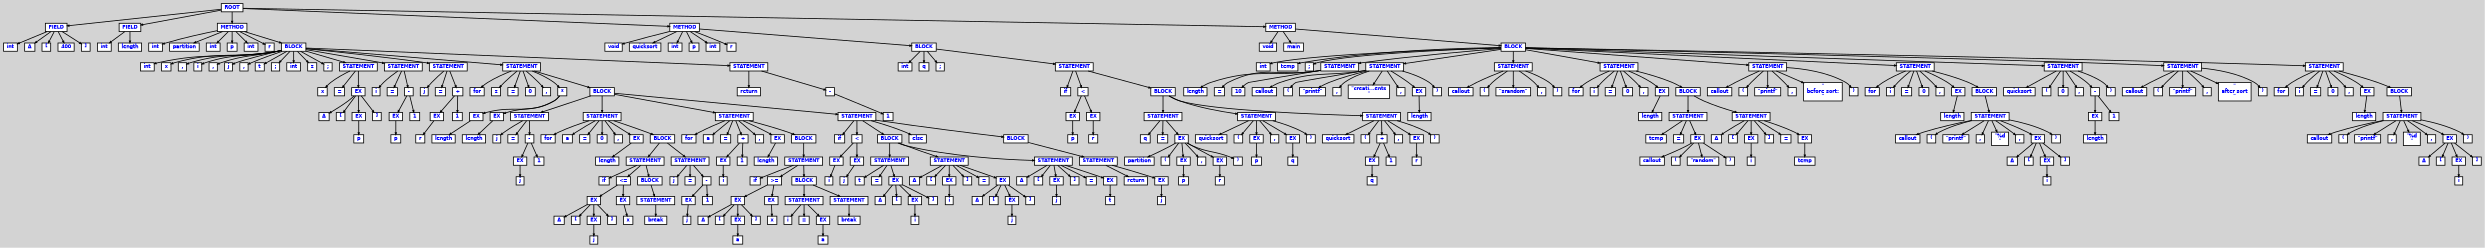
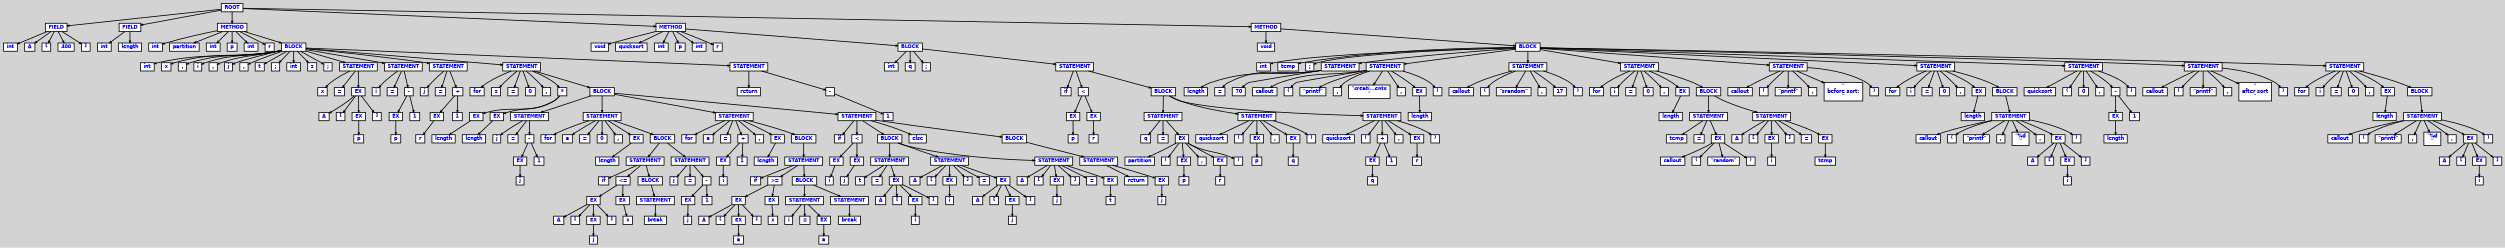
node "main": removed
node "10": label "10" -> "70"
node "17": added
